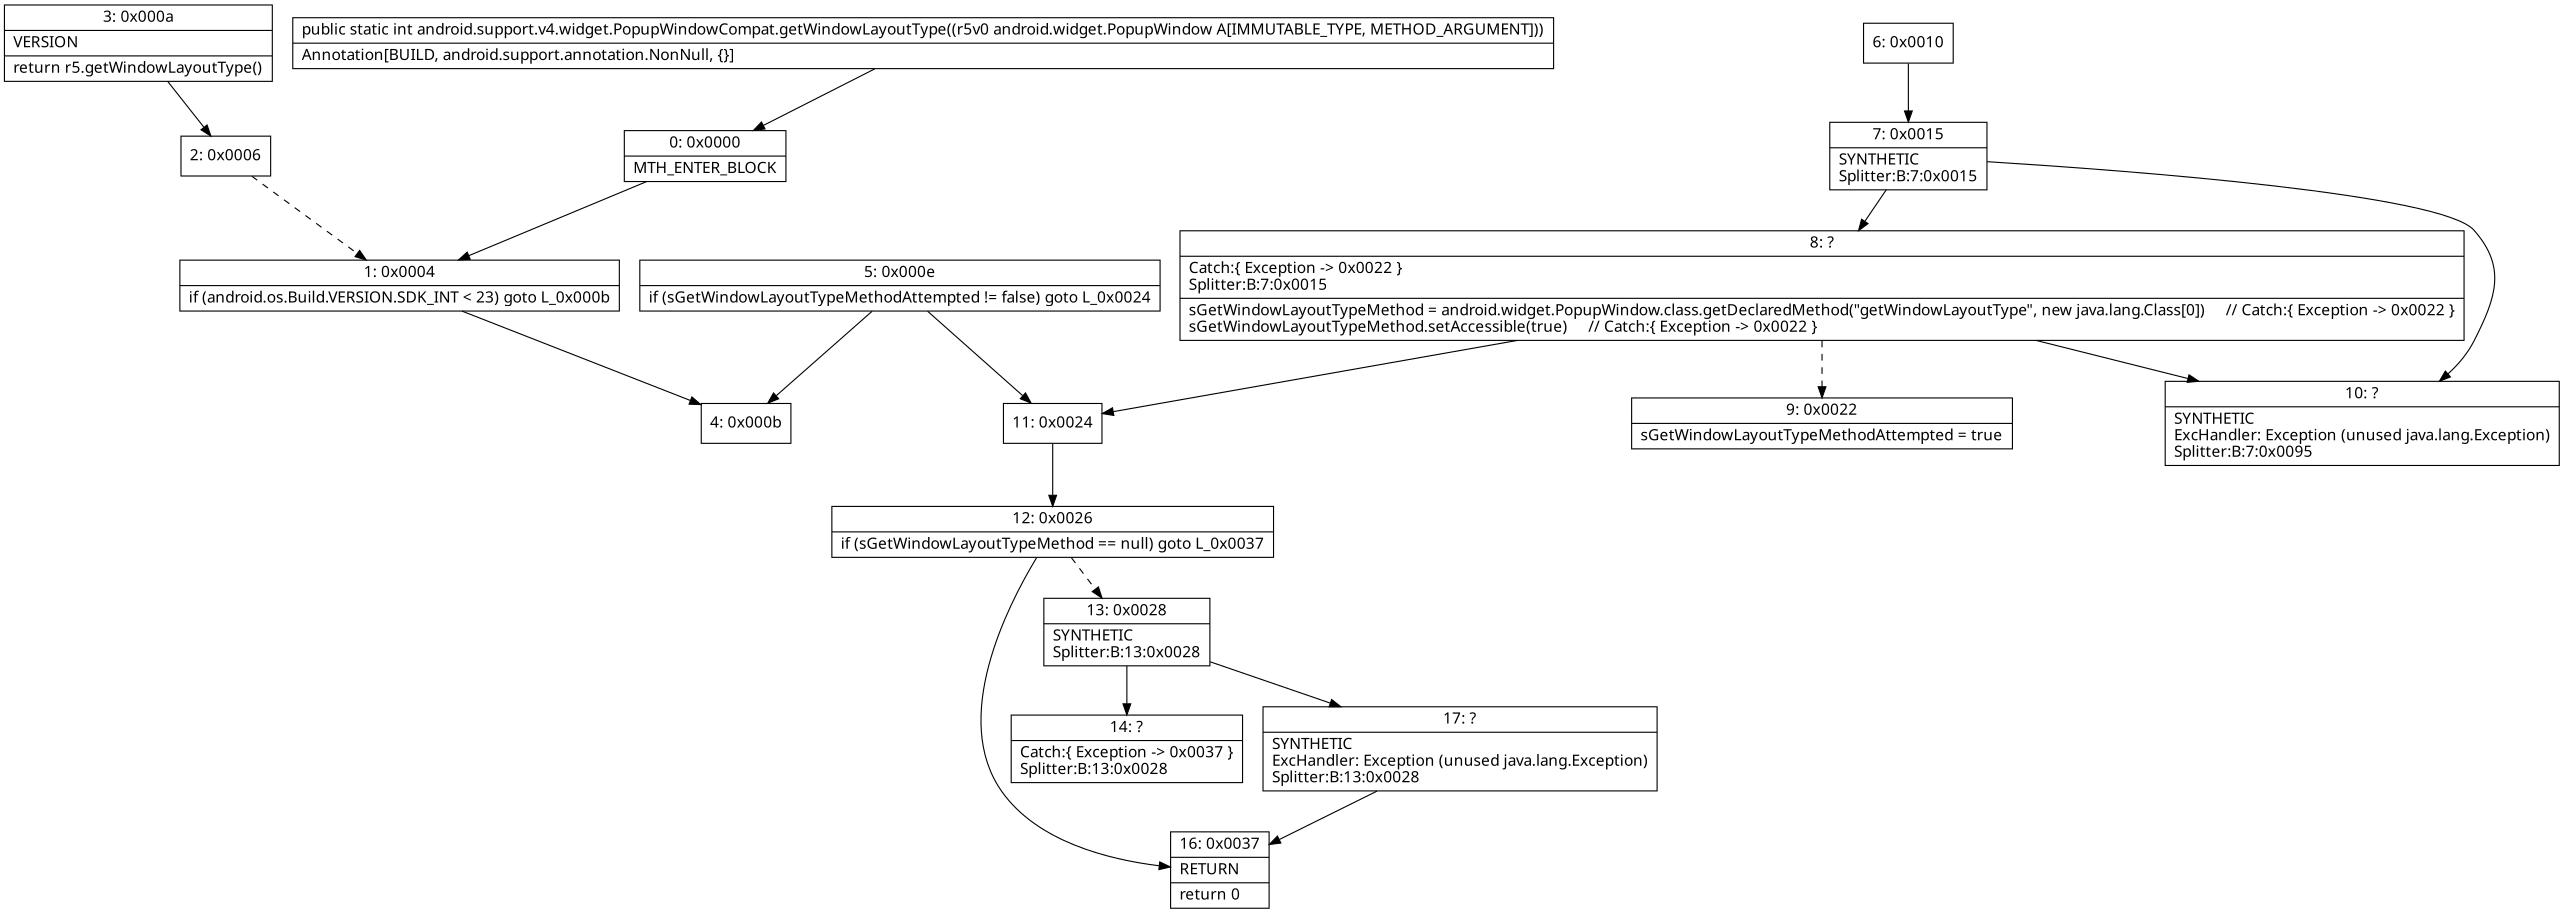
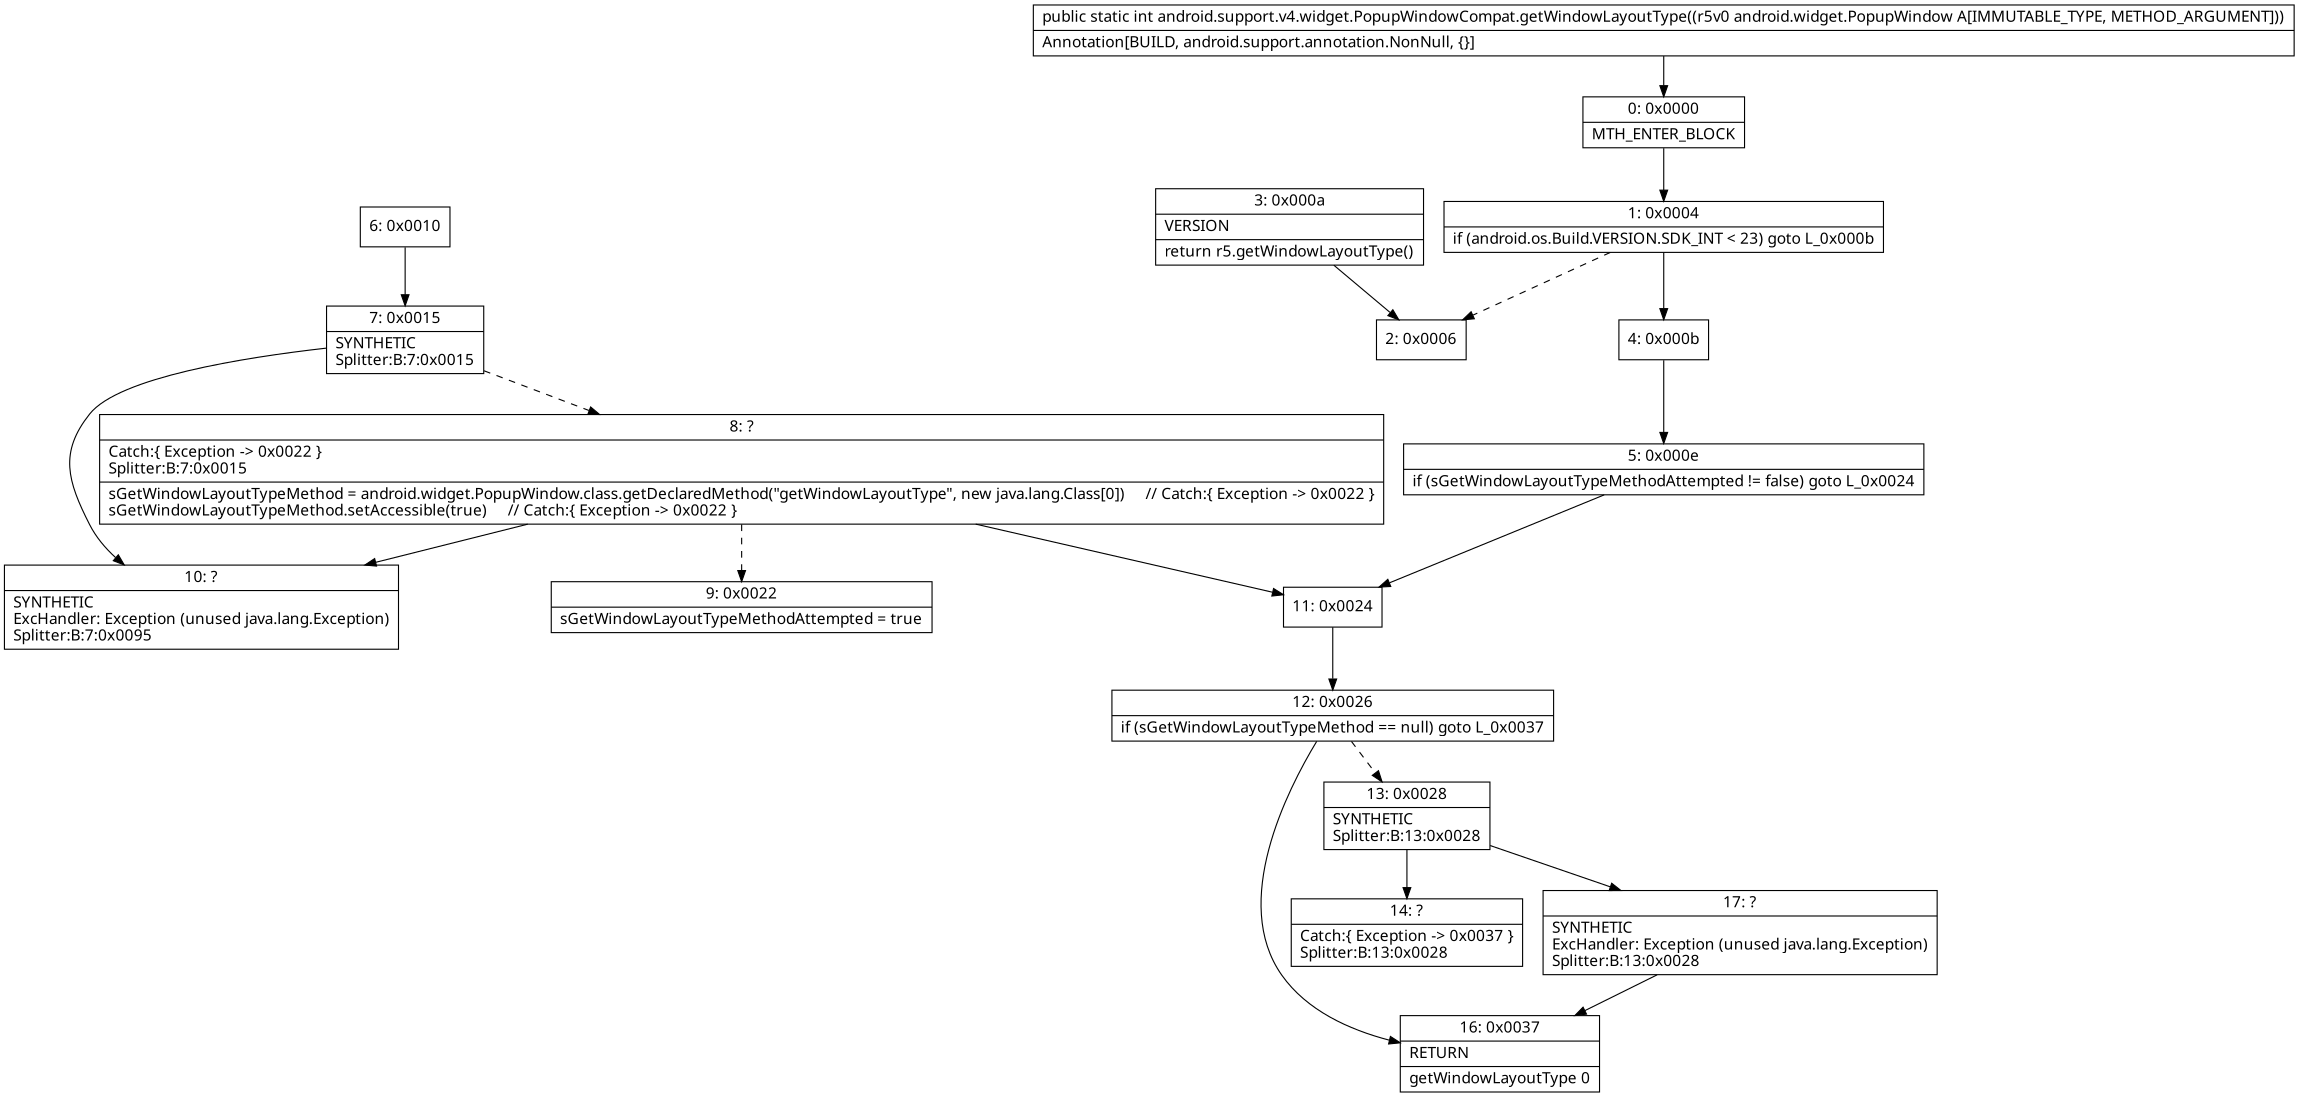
edge "7: 0x0015" -> "8: ?": style solid -> dashed
edge "2: 0x0006" -> "1: 0x0004": reversed
edge "5: 0x000e" -> "4: 0x000b": reversed
node "16: 0x0037": text "return 0" -> "getWindowLayoutType 0"
